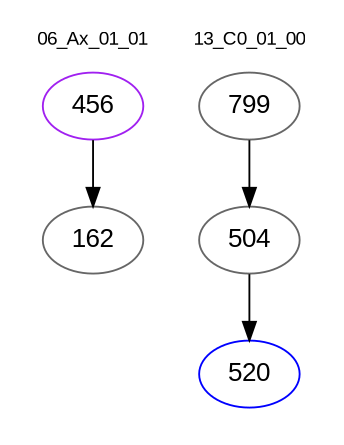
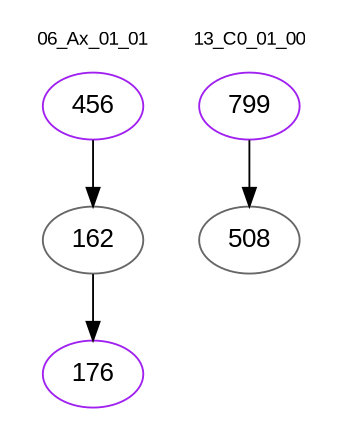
node "799": color gray40 -> purple
node "504": label "504" -> "508"
node "176": added
node "520": removed
